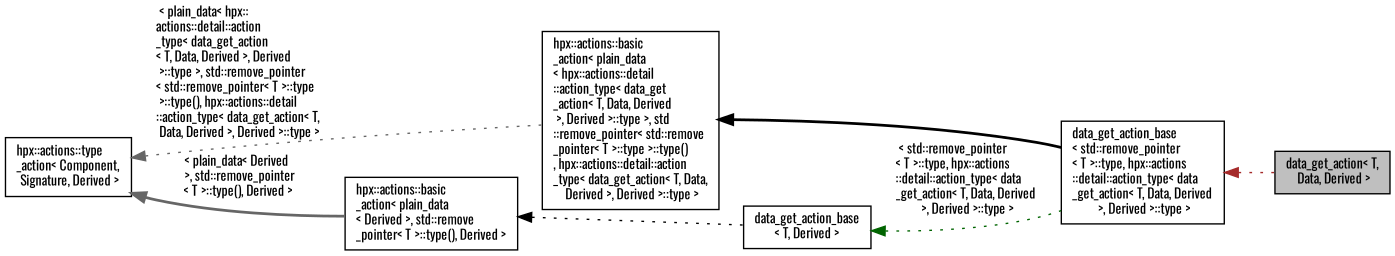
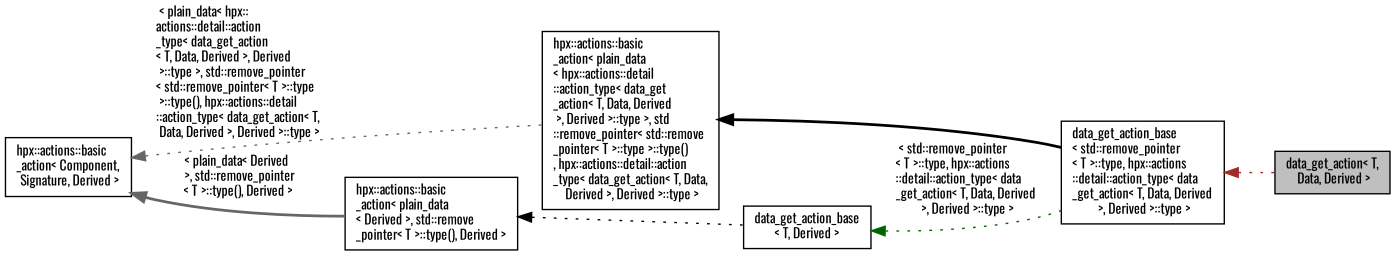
node "hpx::actions::type _action< Component, Signature, Derived >": label "hpx::actions::type _action< Component, Signature, Derived >" -> "hpx::actions::basic _action< Component, Signature, Derived >"
